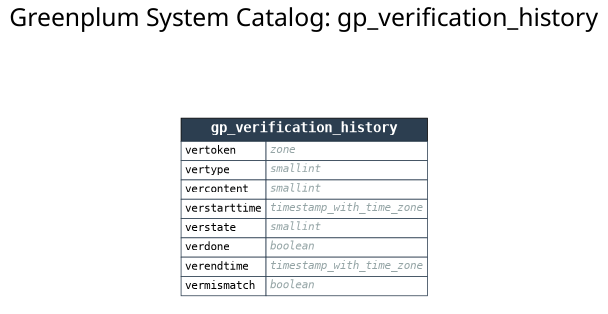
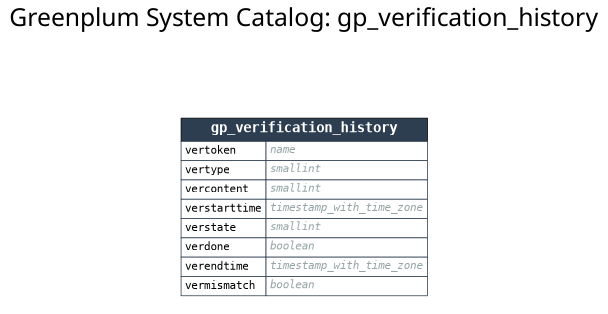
node "gp_verification_history": text "zone" -> "name"
